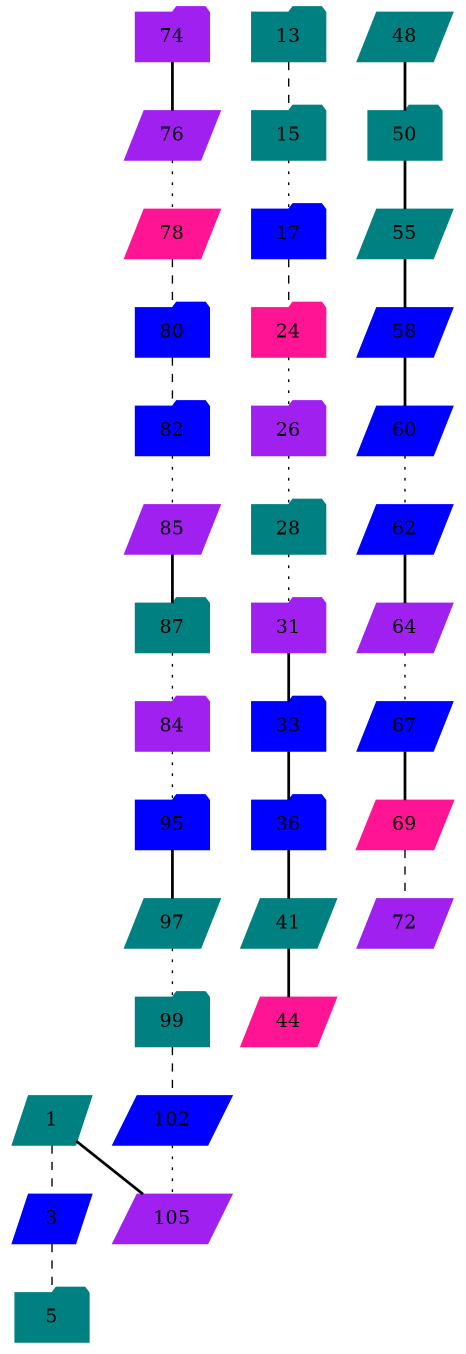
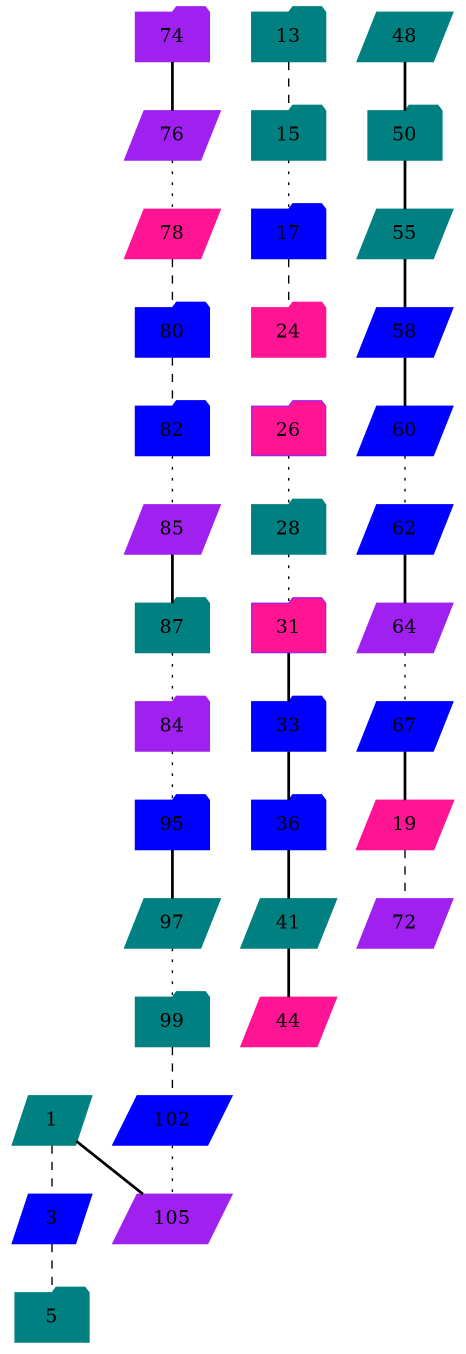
edge "24" -- "26": removed
node "26": fillcolor purple -> deeppink
node "31": fillcolor purple -> deeppink
node "69": label "69" -> "19"
